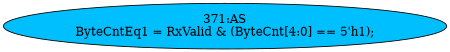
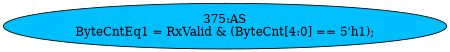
node "371:AS ByteCntEq1 = RxValid & (ByteCnt[4:0] == 5'h1);": label "371:AS ByteCntEq1 = RxValid & (ByteCnt[4:0] == 5'h1);" -> "375:AS ByteCntEq1 = RxValid & (ByteCnt[4:0] == 5'h1);"
